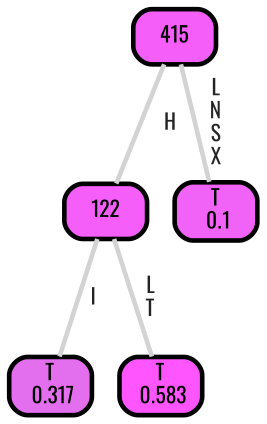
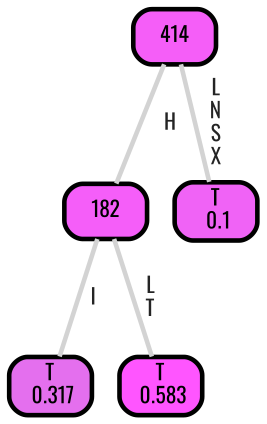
node "415": label "415" -> "414"
node "122": label "122" -> "182"
